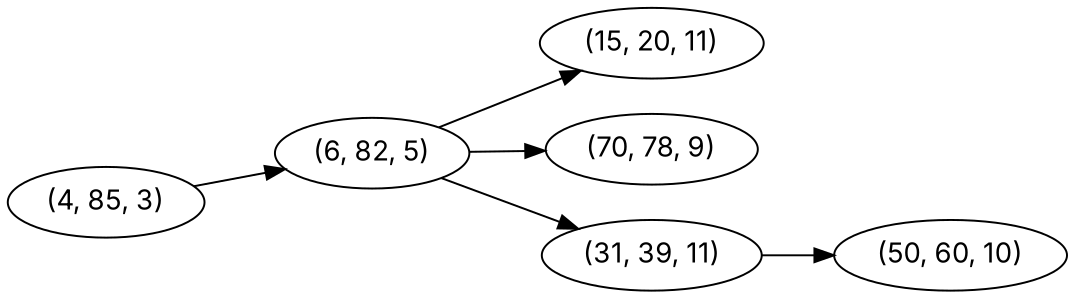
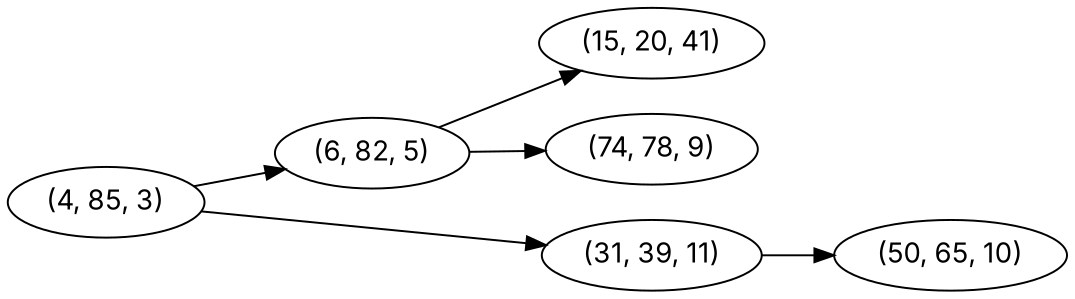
node "(15, 20, 11)": label "(15, 20, 11)" -> "(15, 20, 41)"
node "(70, 78, 9)": label "(70, 78, 9)" -> "(74, 78, 9)"
edge "(6, 82, 5)" -> "(31, 39, 11)": now "(4, 85, 3)" -> "(31, 39, 11)"
node "(50, 60, 10)": label "(50, 60, 10)" -> "(50, 65, 10)"
